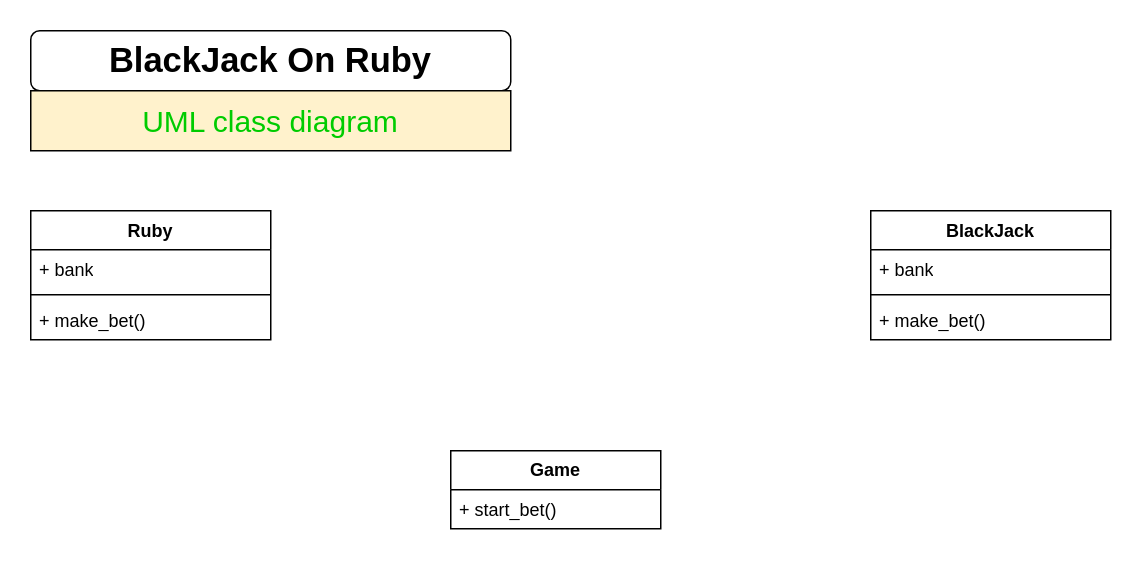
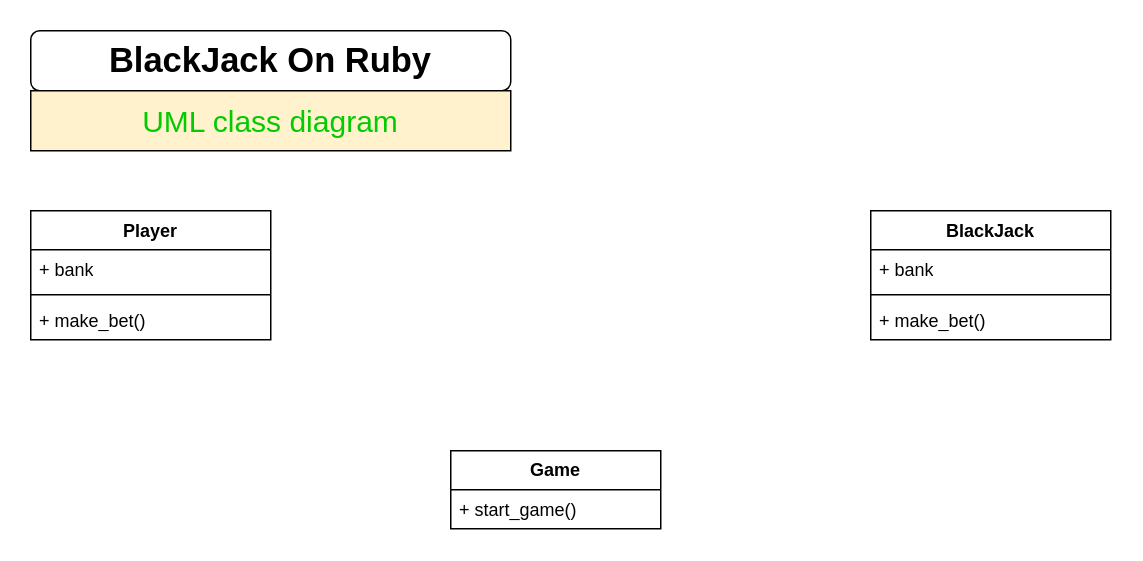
node "Ruby": label "Ruby" -> "Player"
node "+ start_bet()": label "+ start_bet()" -> "+ start_game()"
